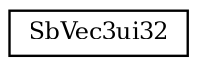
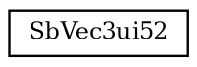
node "SbVec3ui32": label "SbVec3ui32" -> "SbVec3ui52"
